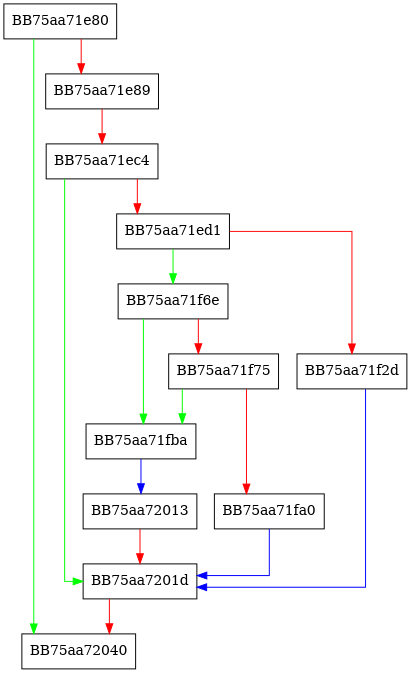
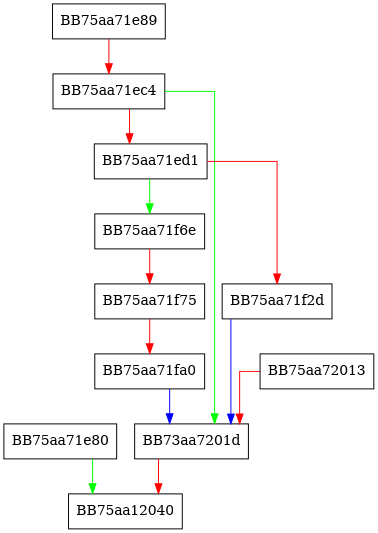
edge "BB75aa71e80" -> "BB75aa71e89": removed
node "BB75aa71fba": removed
node "BB75aa7201d": label "BB75aa7201d" -> "BB73aa7201d"
node "BB75aa72040": label "BB75aa72040" -> "BB75aa12040"
